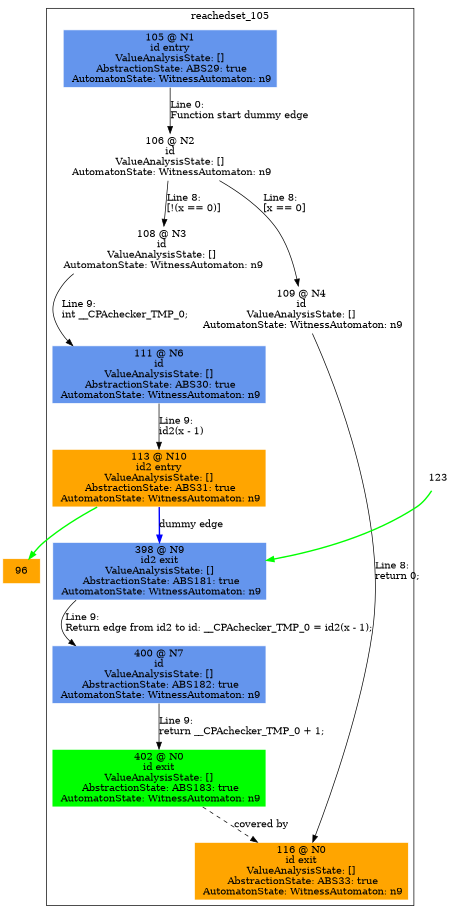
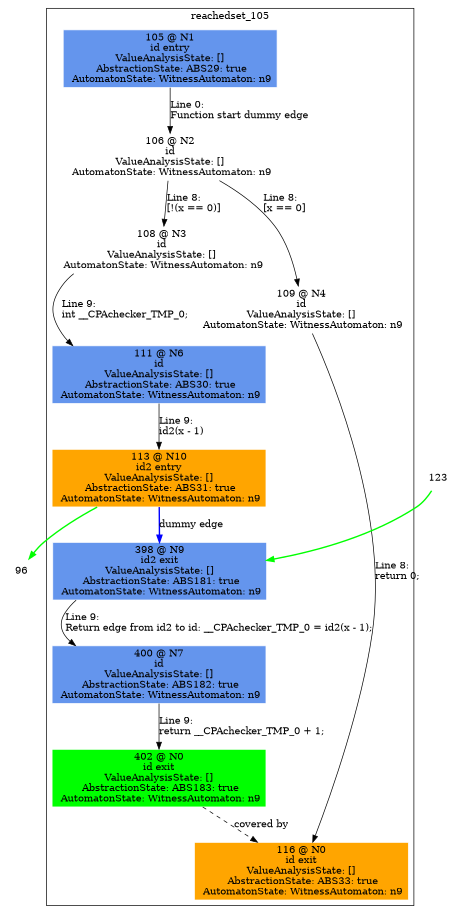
node "96": fillcolor orange -> white
